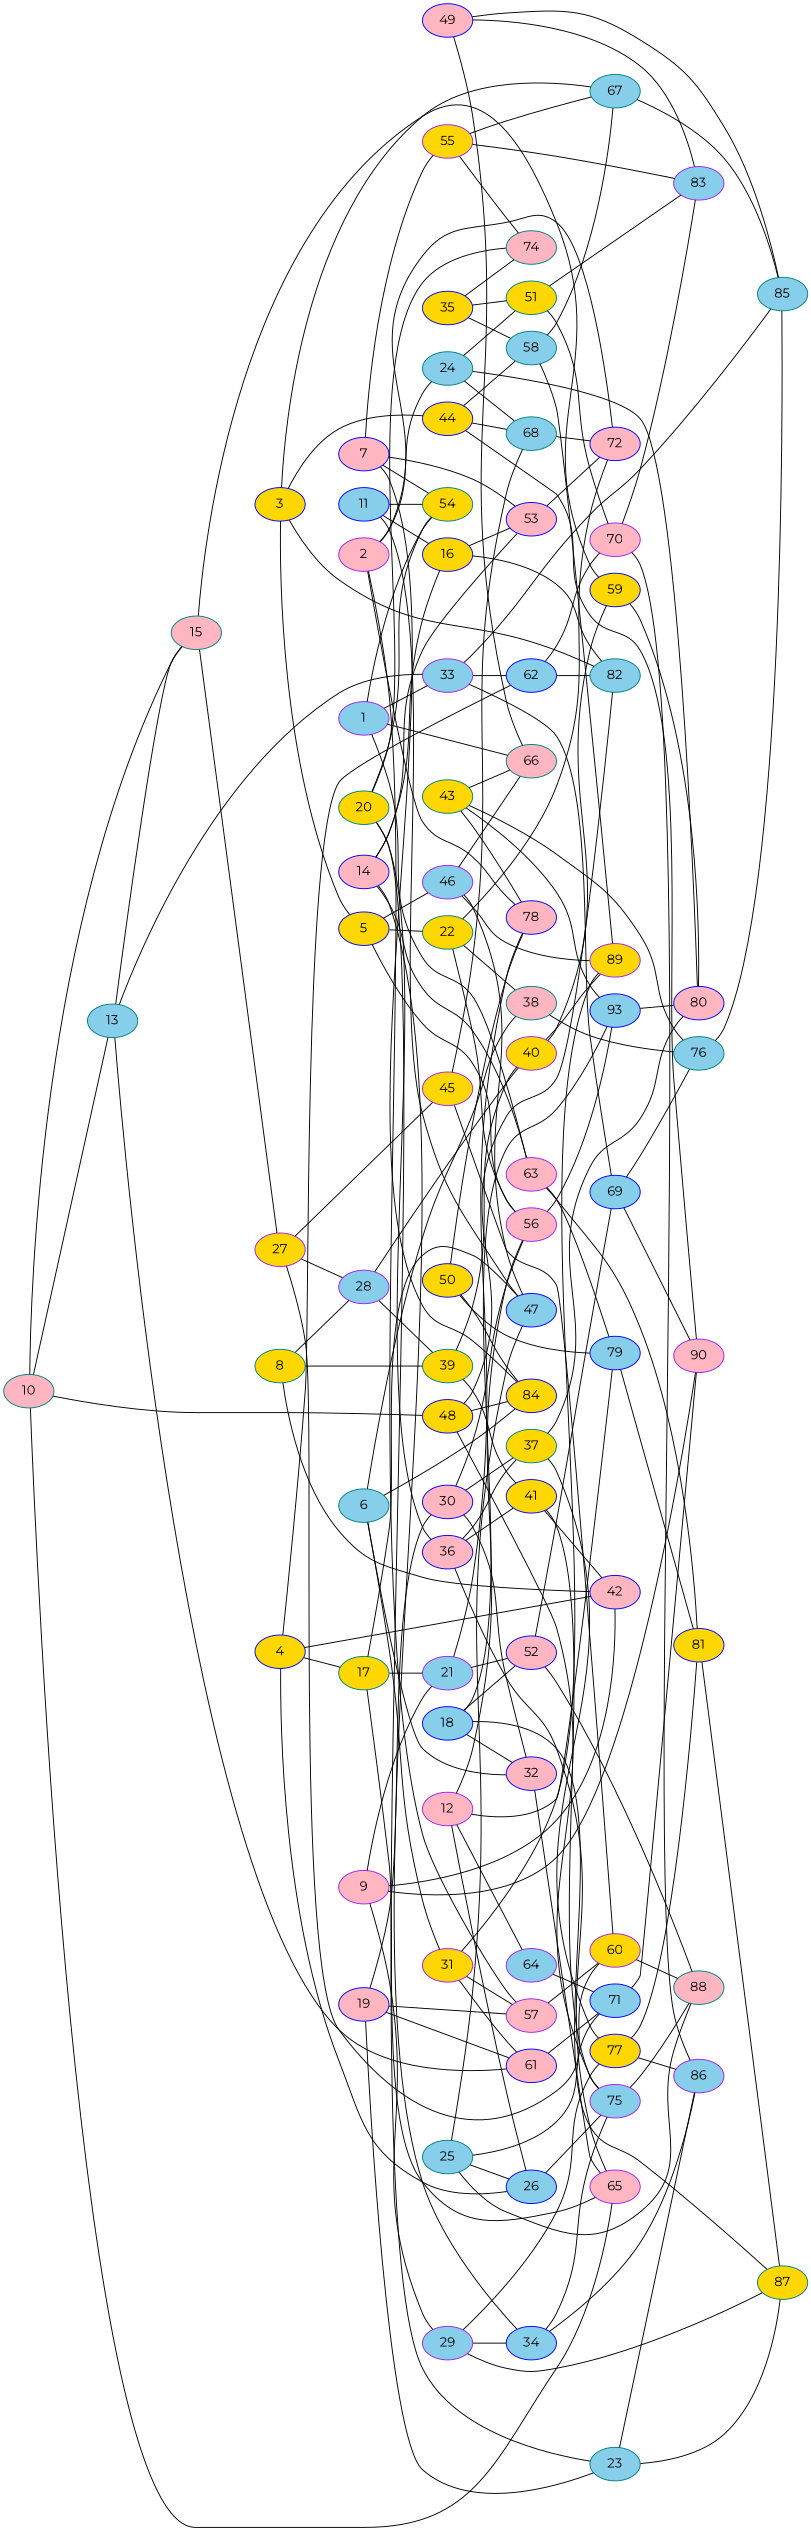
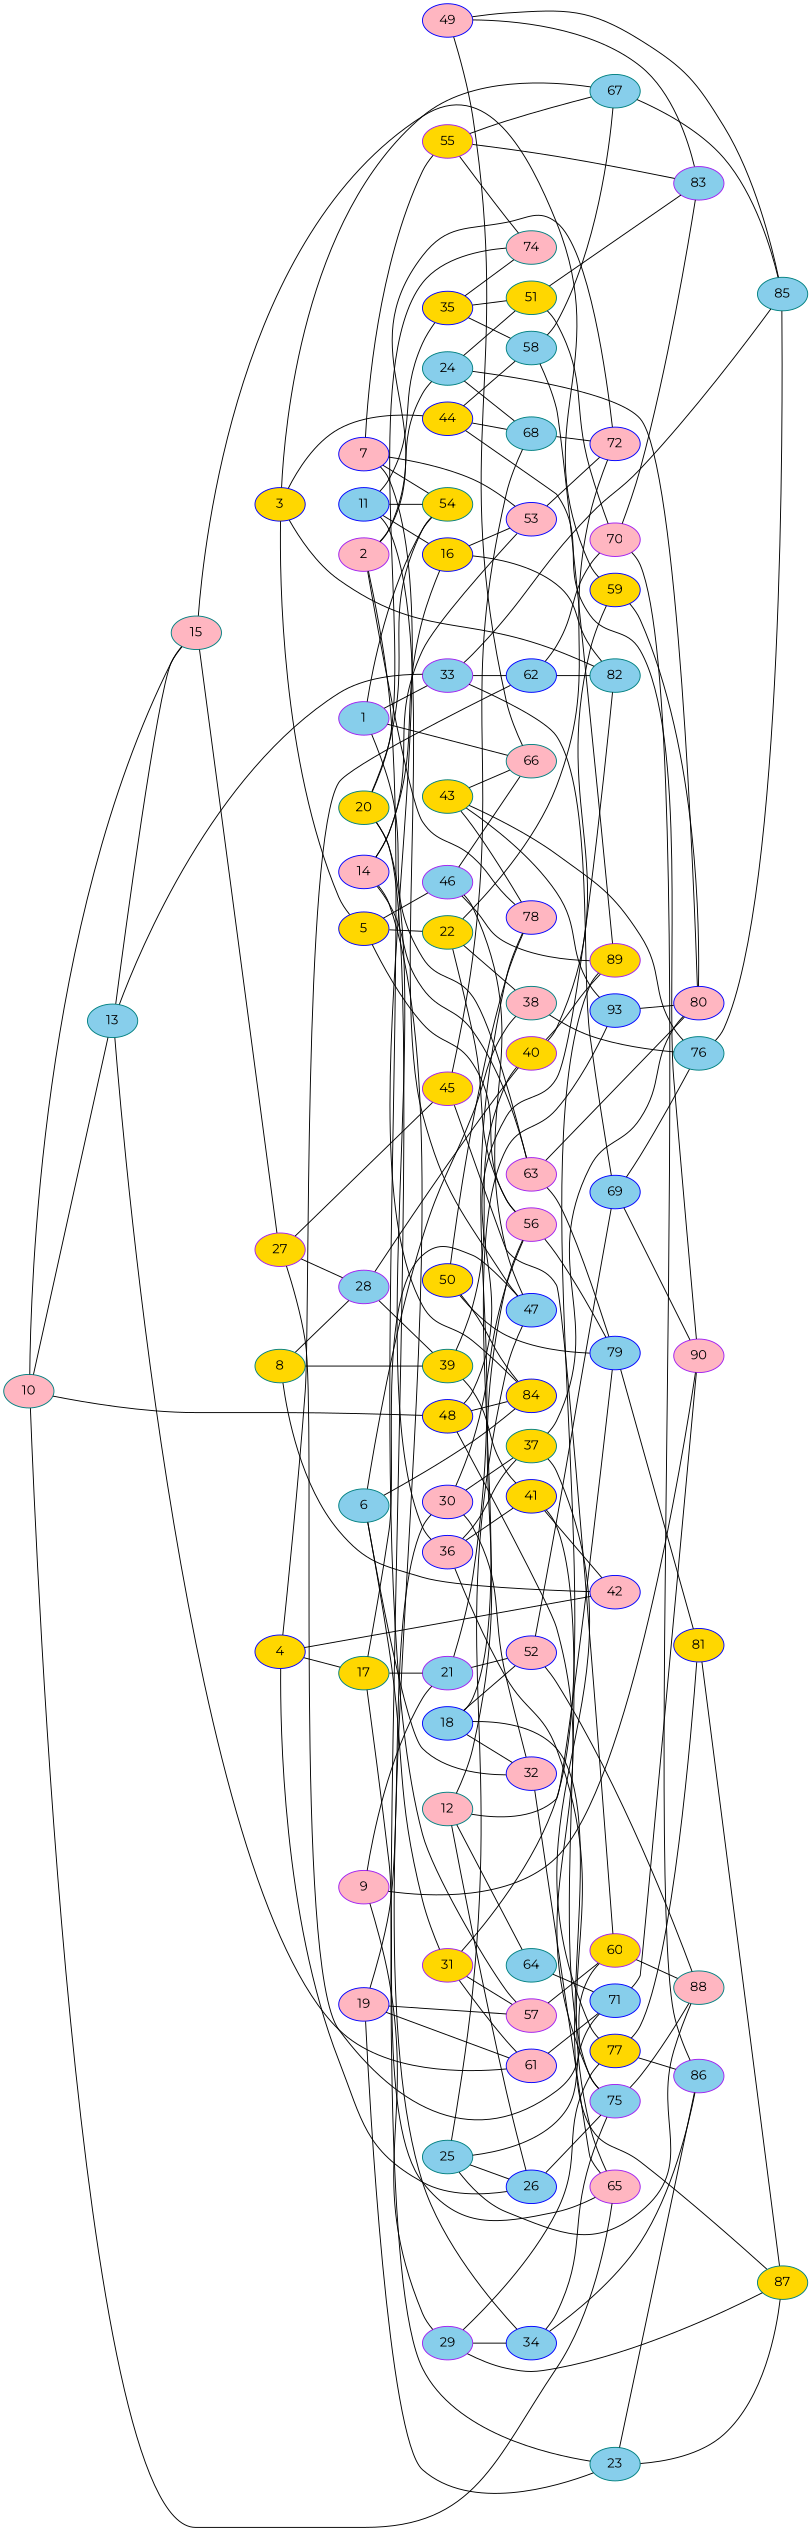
edge "35" -- "11": added
edge "93" -- "56": now "79" -- "56"
edge "63" -- "81": now "63" -- "80"
edge "42" -- "9": removed
node "12": color purple -> teal
node "64": color purple -> teal
